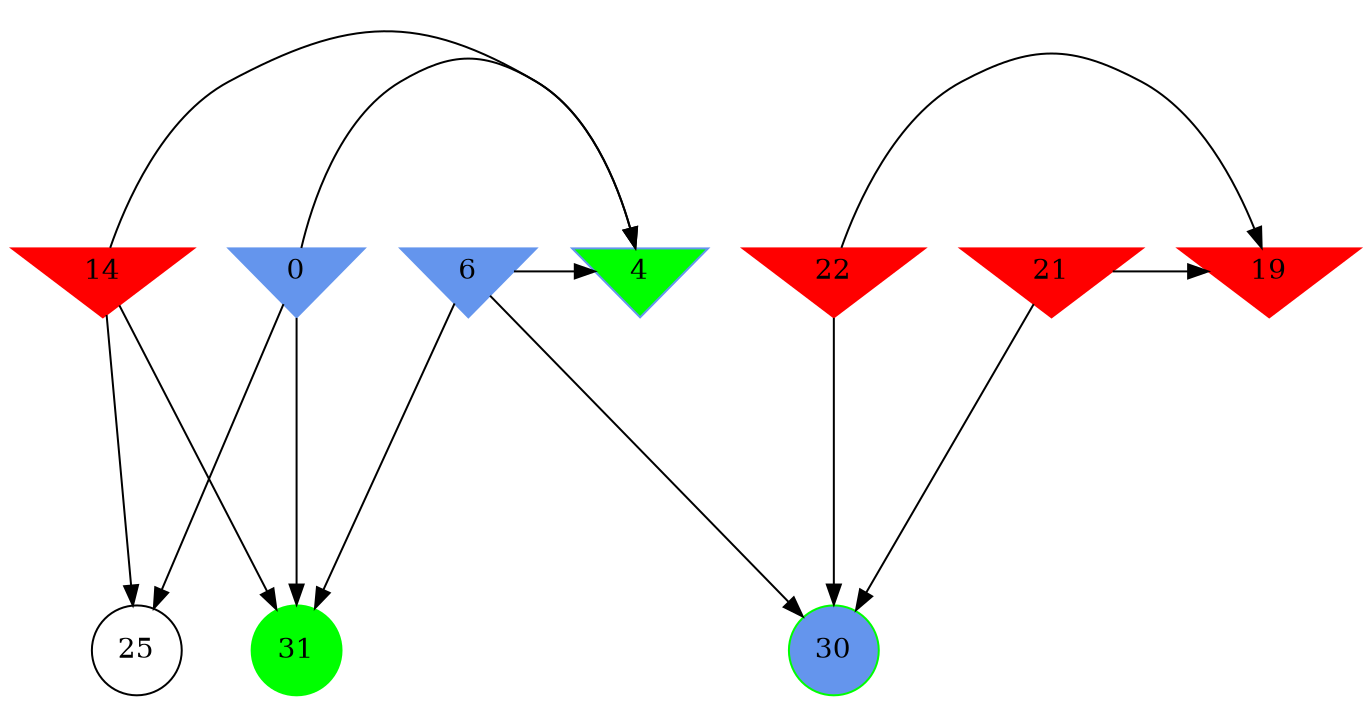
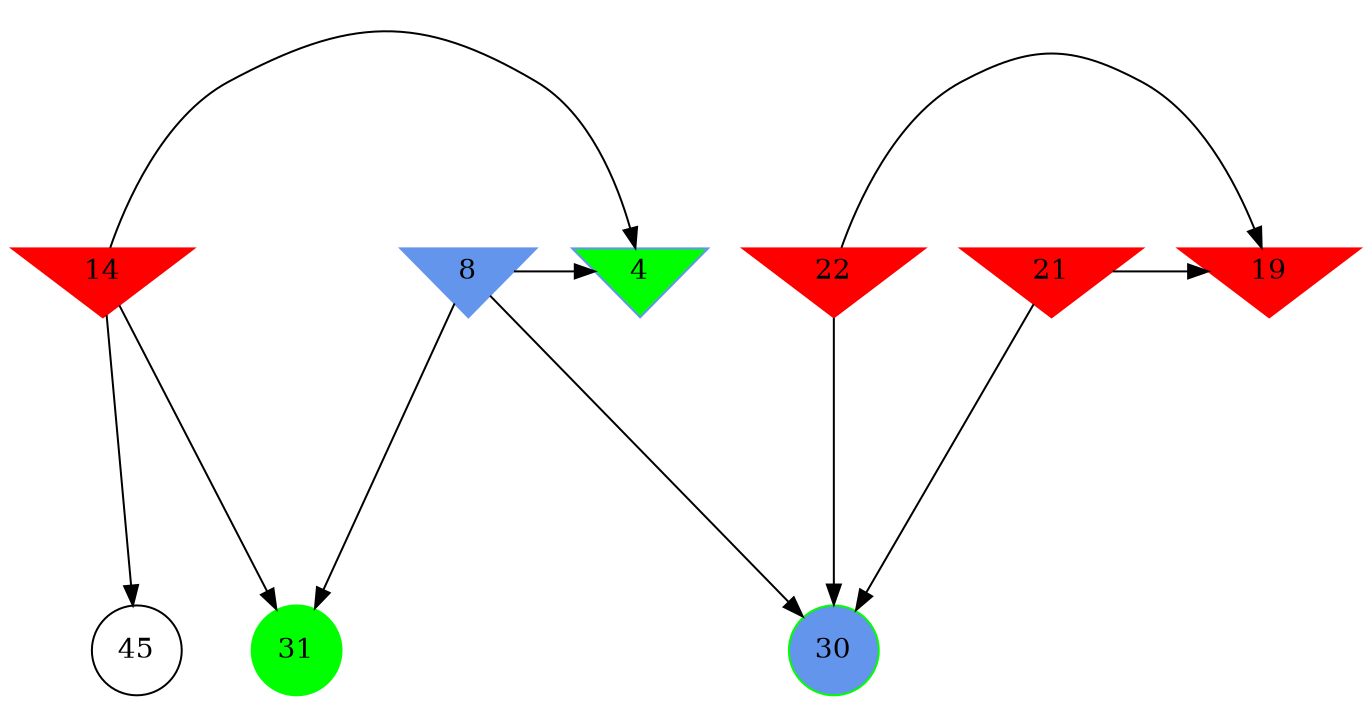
node "0": removed
node "6": label "6" -> "8"
node "25": label "25" -> "45"
